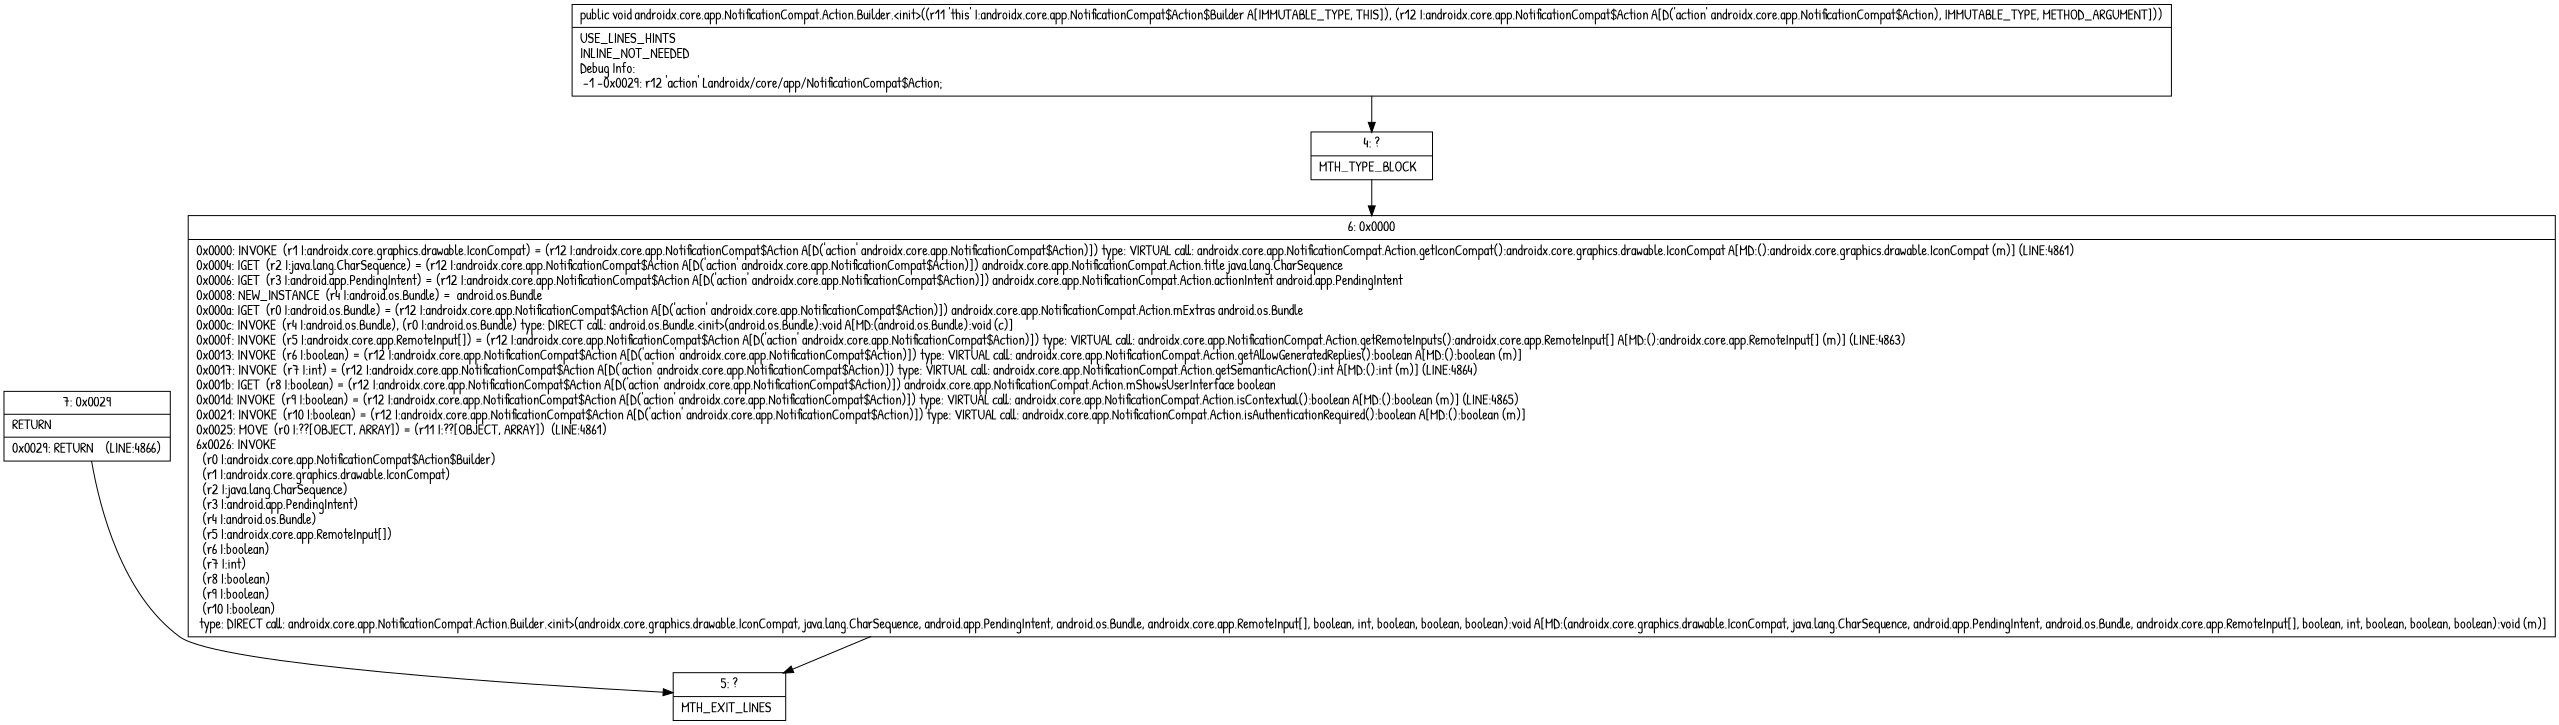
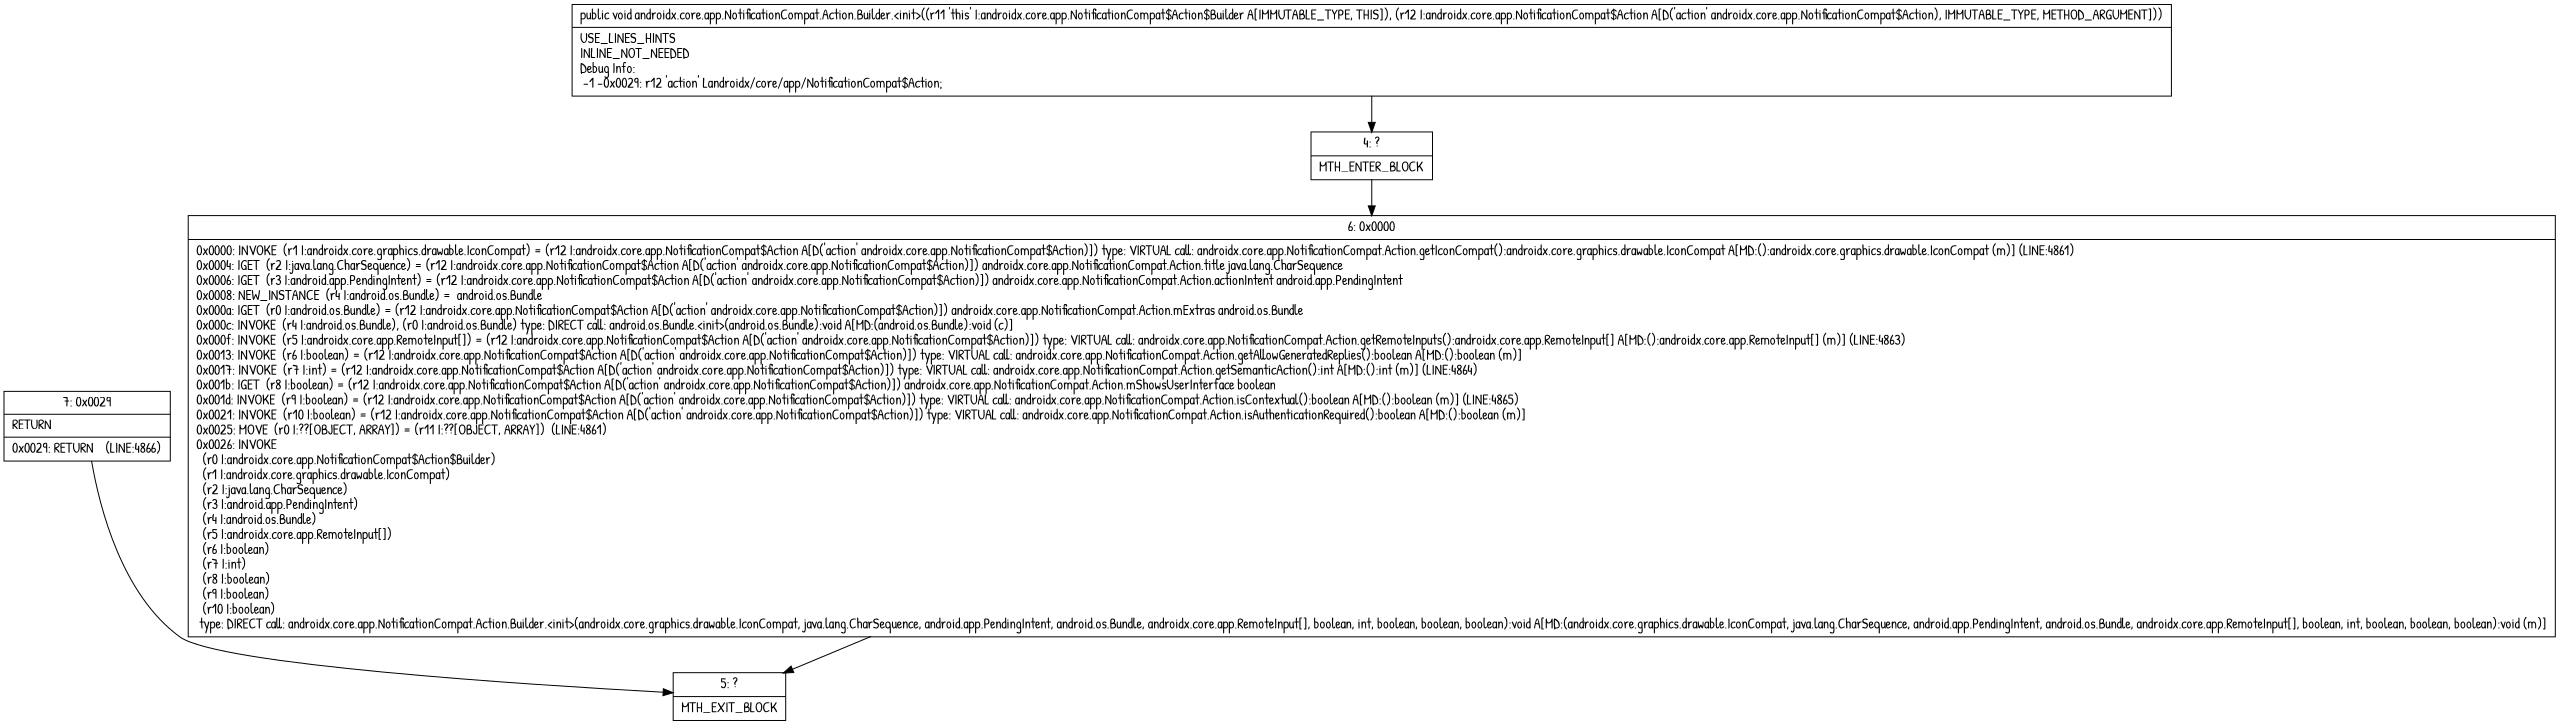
node "4: ?": text "MTH_TYPE_BLOCK" -> "MTH_ENTER_BLOCK"
node "6: 0x0000": text "6x0026: INVOKE" -> "0x0026: INVOKE"
node "5: ?": text "MTH_EXIT_LINES" -> "MTH_EXIT_BLOCK"
